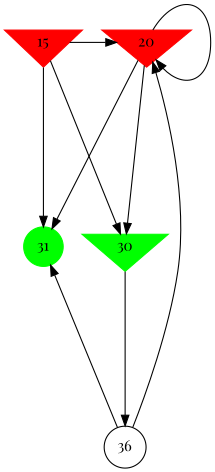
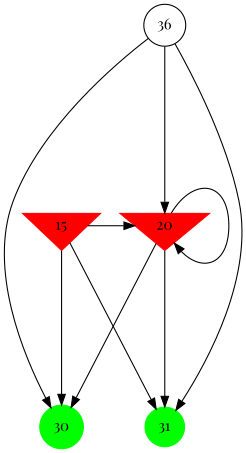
node "30": shape invtriangle -> circle
edge "30" -> "36": reversed
